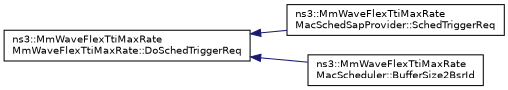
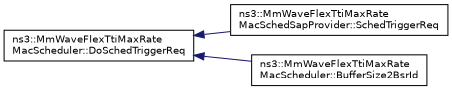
node "ns3::MmWaveFlexTtiMaxRate MmWaveFlexTtiMaxRate::DoSchedTriggerReq": label "ns3::MmWaveFlexTtiMaxRate MmWaveFlexTtiMaxRate::DoSchedTriggerReq" -> "ns3::MmWaveFlexTtiMaxRate MacScheduler::DoSchedTriggerReq"
